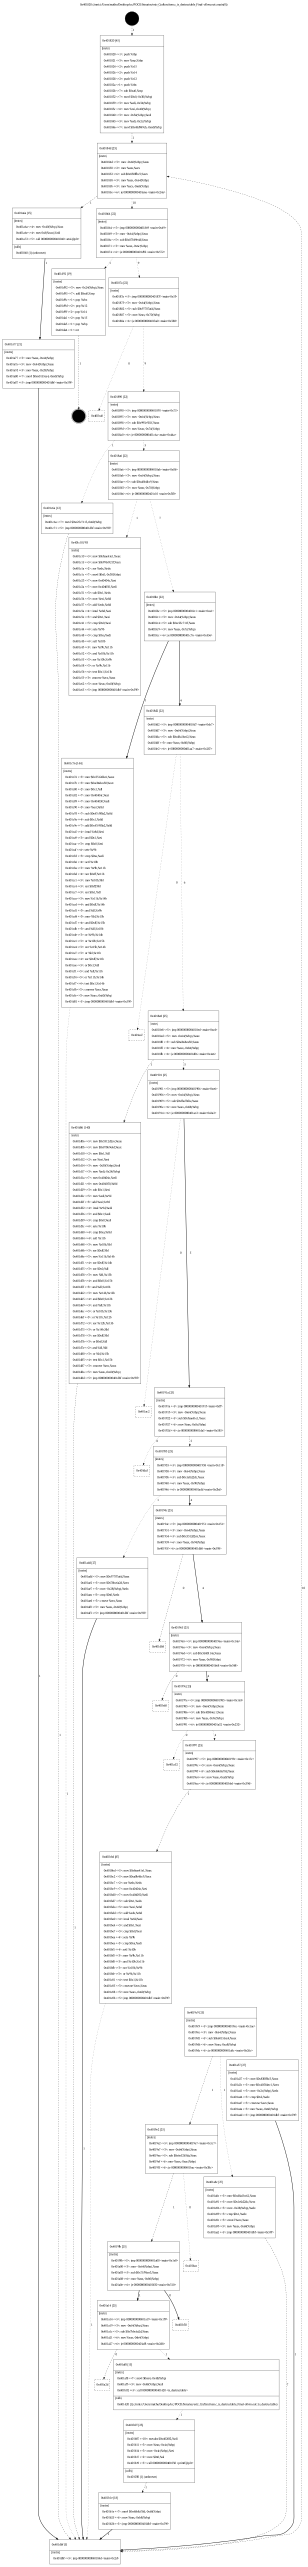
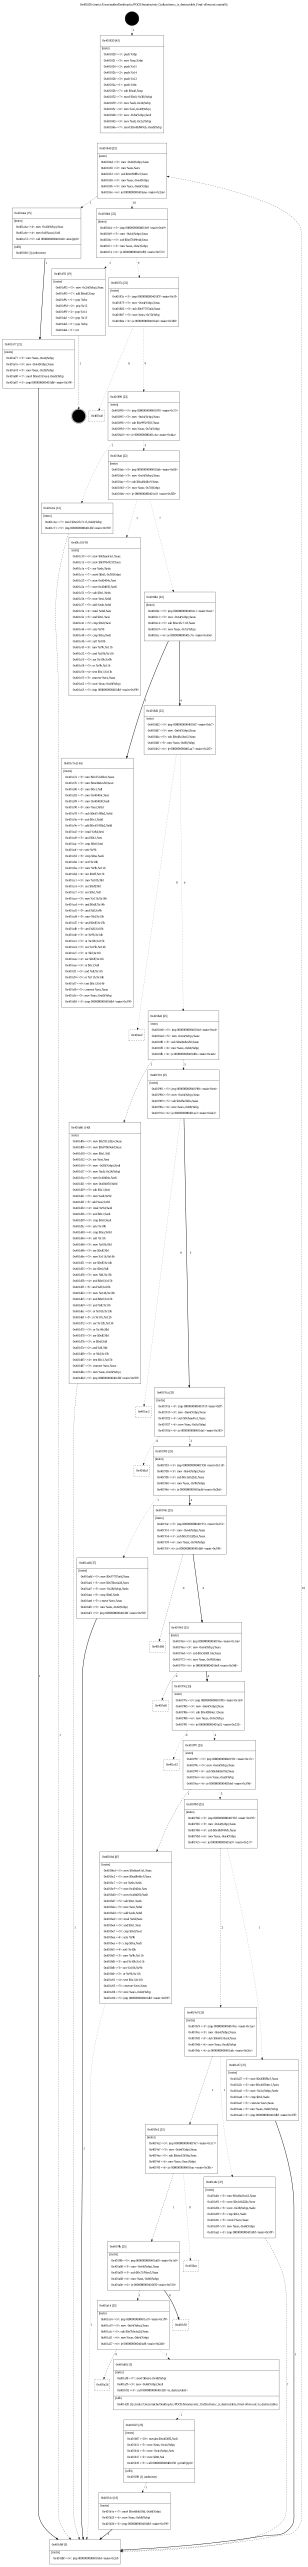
edge "0x401820 [45]" -> "0x40184d [23]": removed, label "1"
edge "0x401c76 [144]" -> "0x401dbf [5]": removed, label "1"
node "0x4019b0 [25]": added
edge "0x4019fb [25]" -> "0x401a14 [25]": style bold -> dashed
